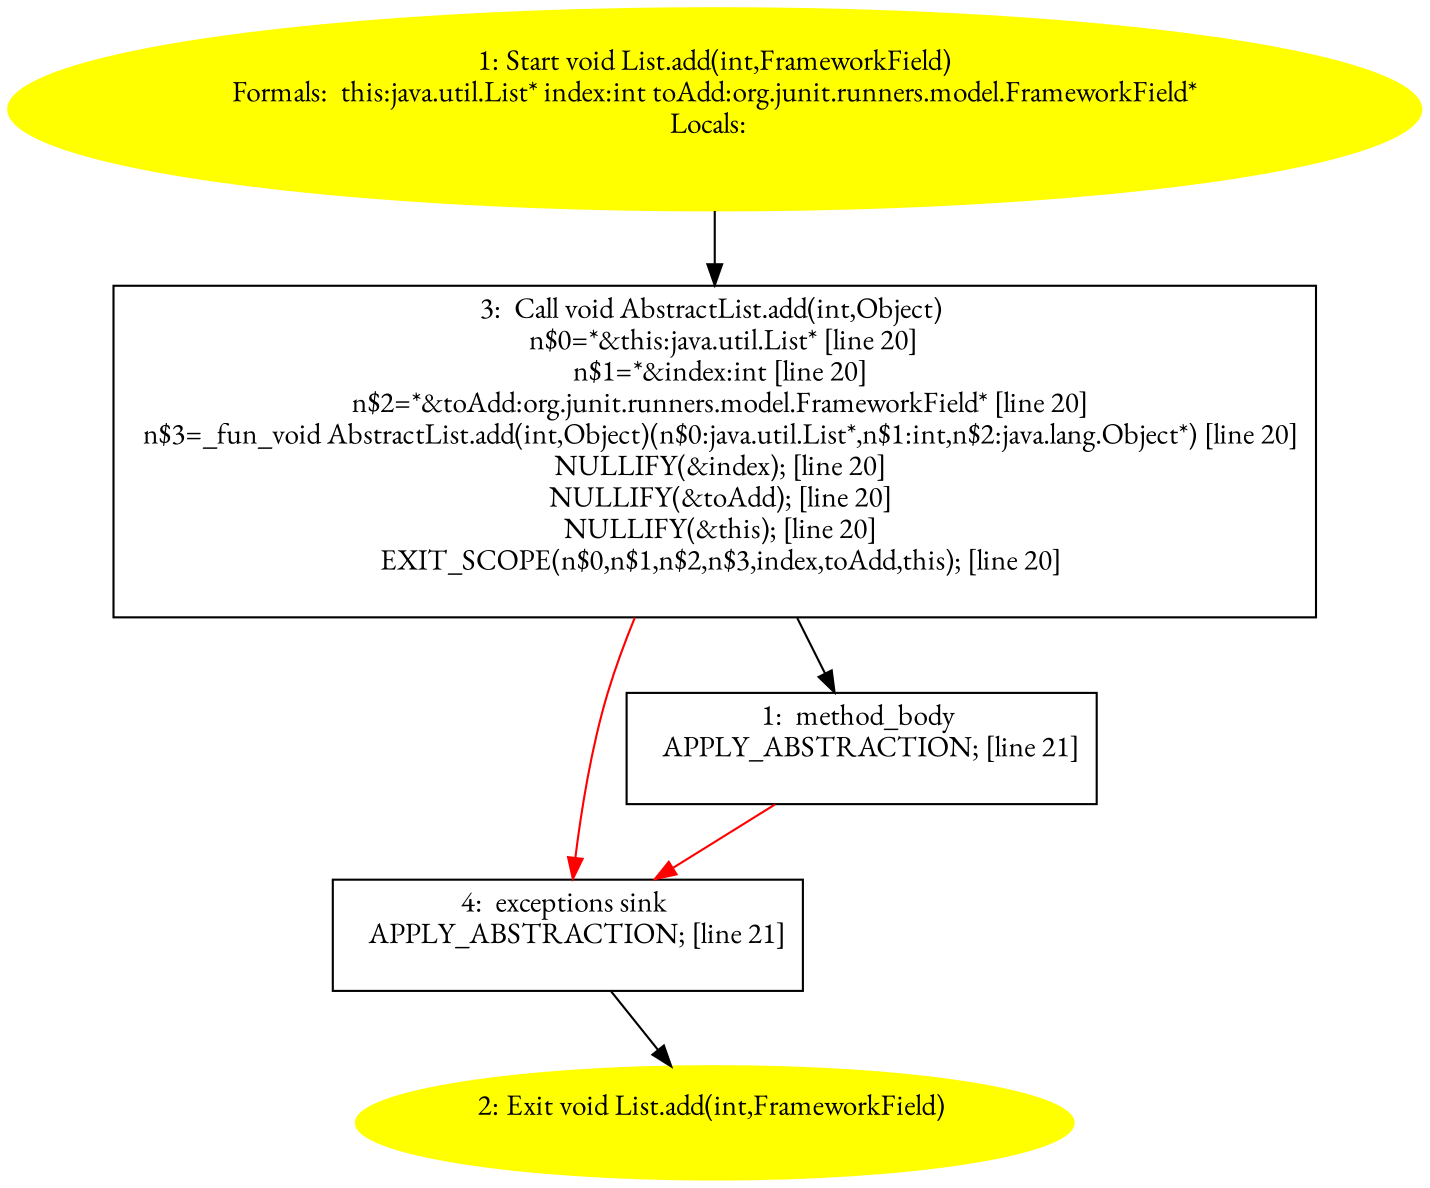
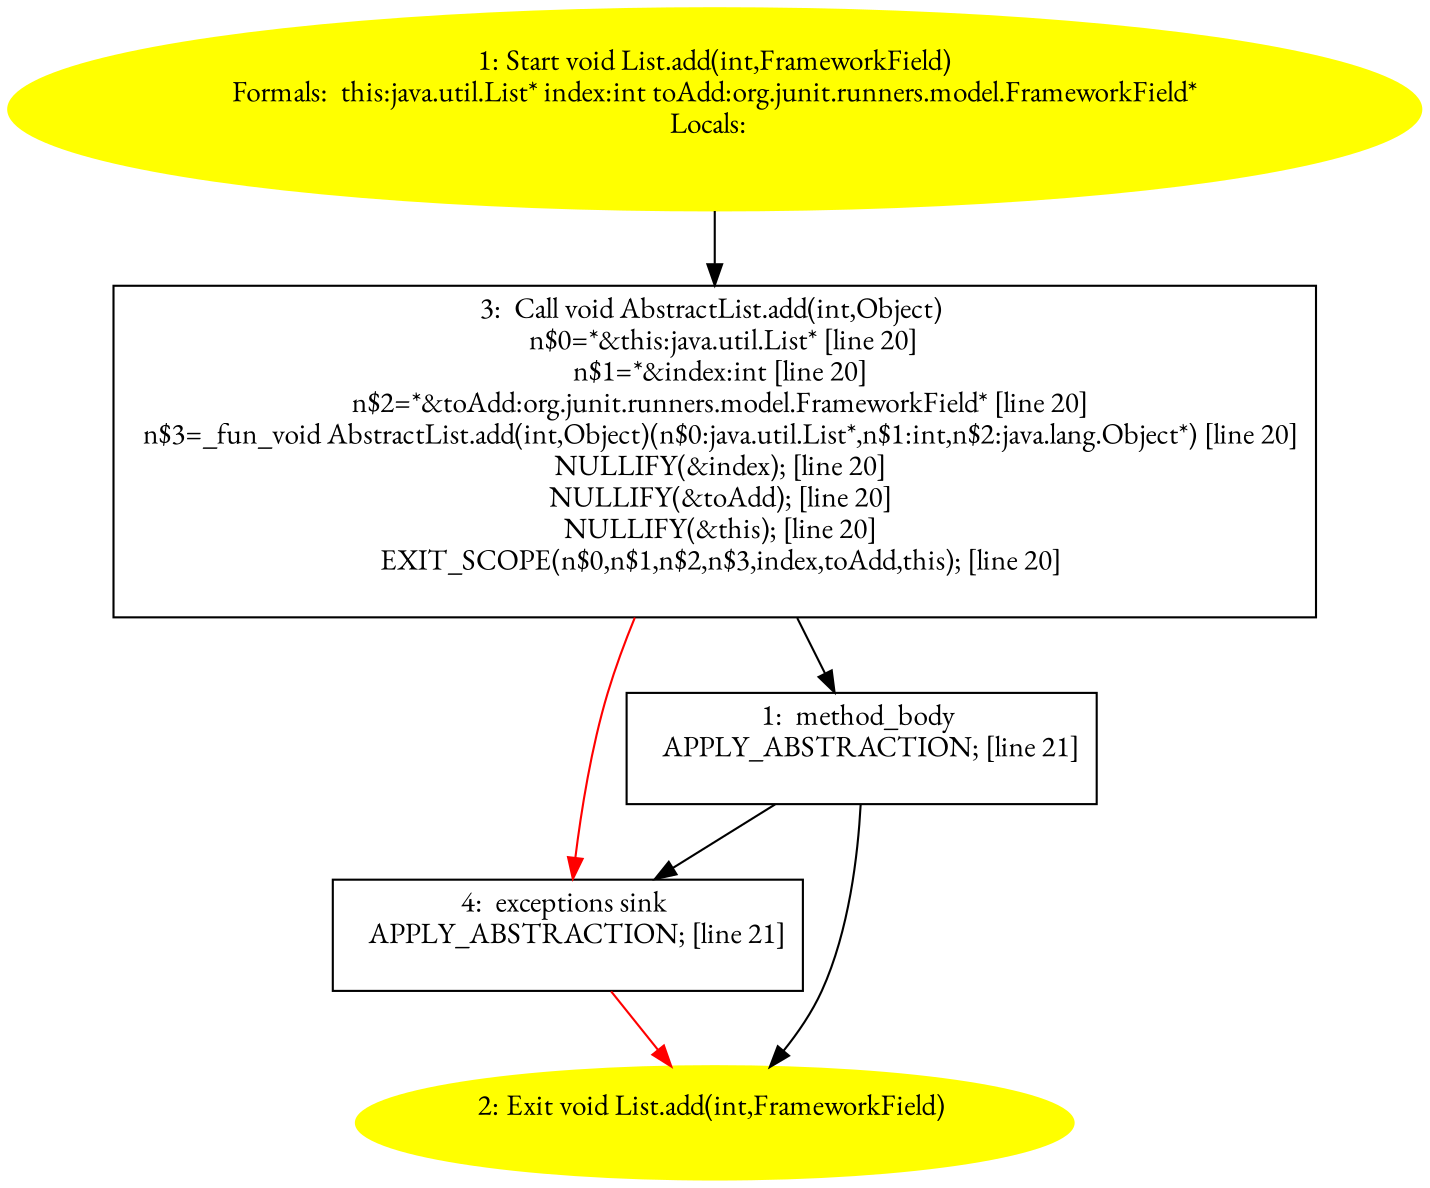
edge "1:  method_body APPLY_ABSTRACTION; [line 21]" -> "4:  exceptions sink APPLY_ABSTRACTION; [line 21]": color red -> black
edge "1:  method_body APPLY_ABSTRACTION; [line 21]" -> "2: Exit void List.add(int,FrameworkField)": added
edge "4:  exceptions sink APPLY_ABSTRACTION; [line 21]" -> "2: Exit void List.add(int,FrameworkField)": color black -> red
